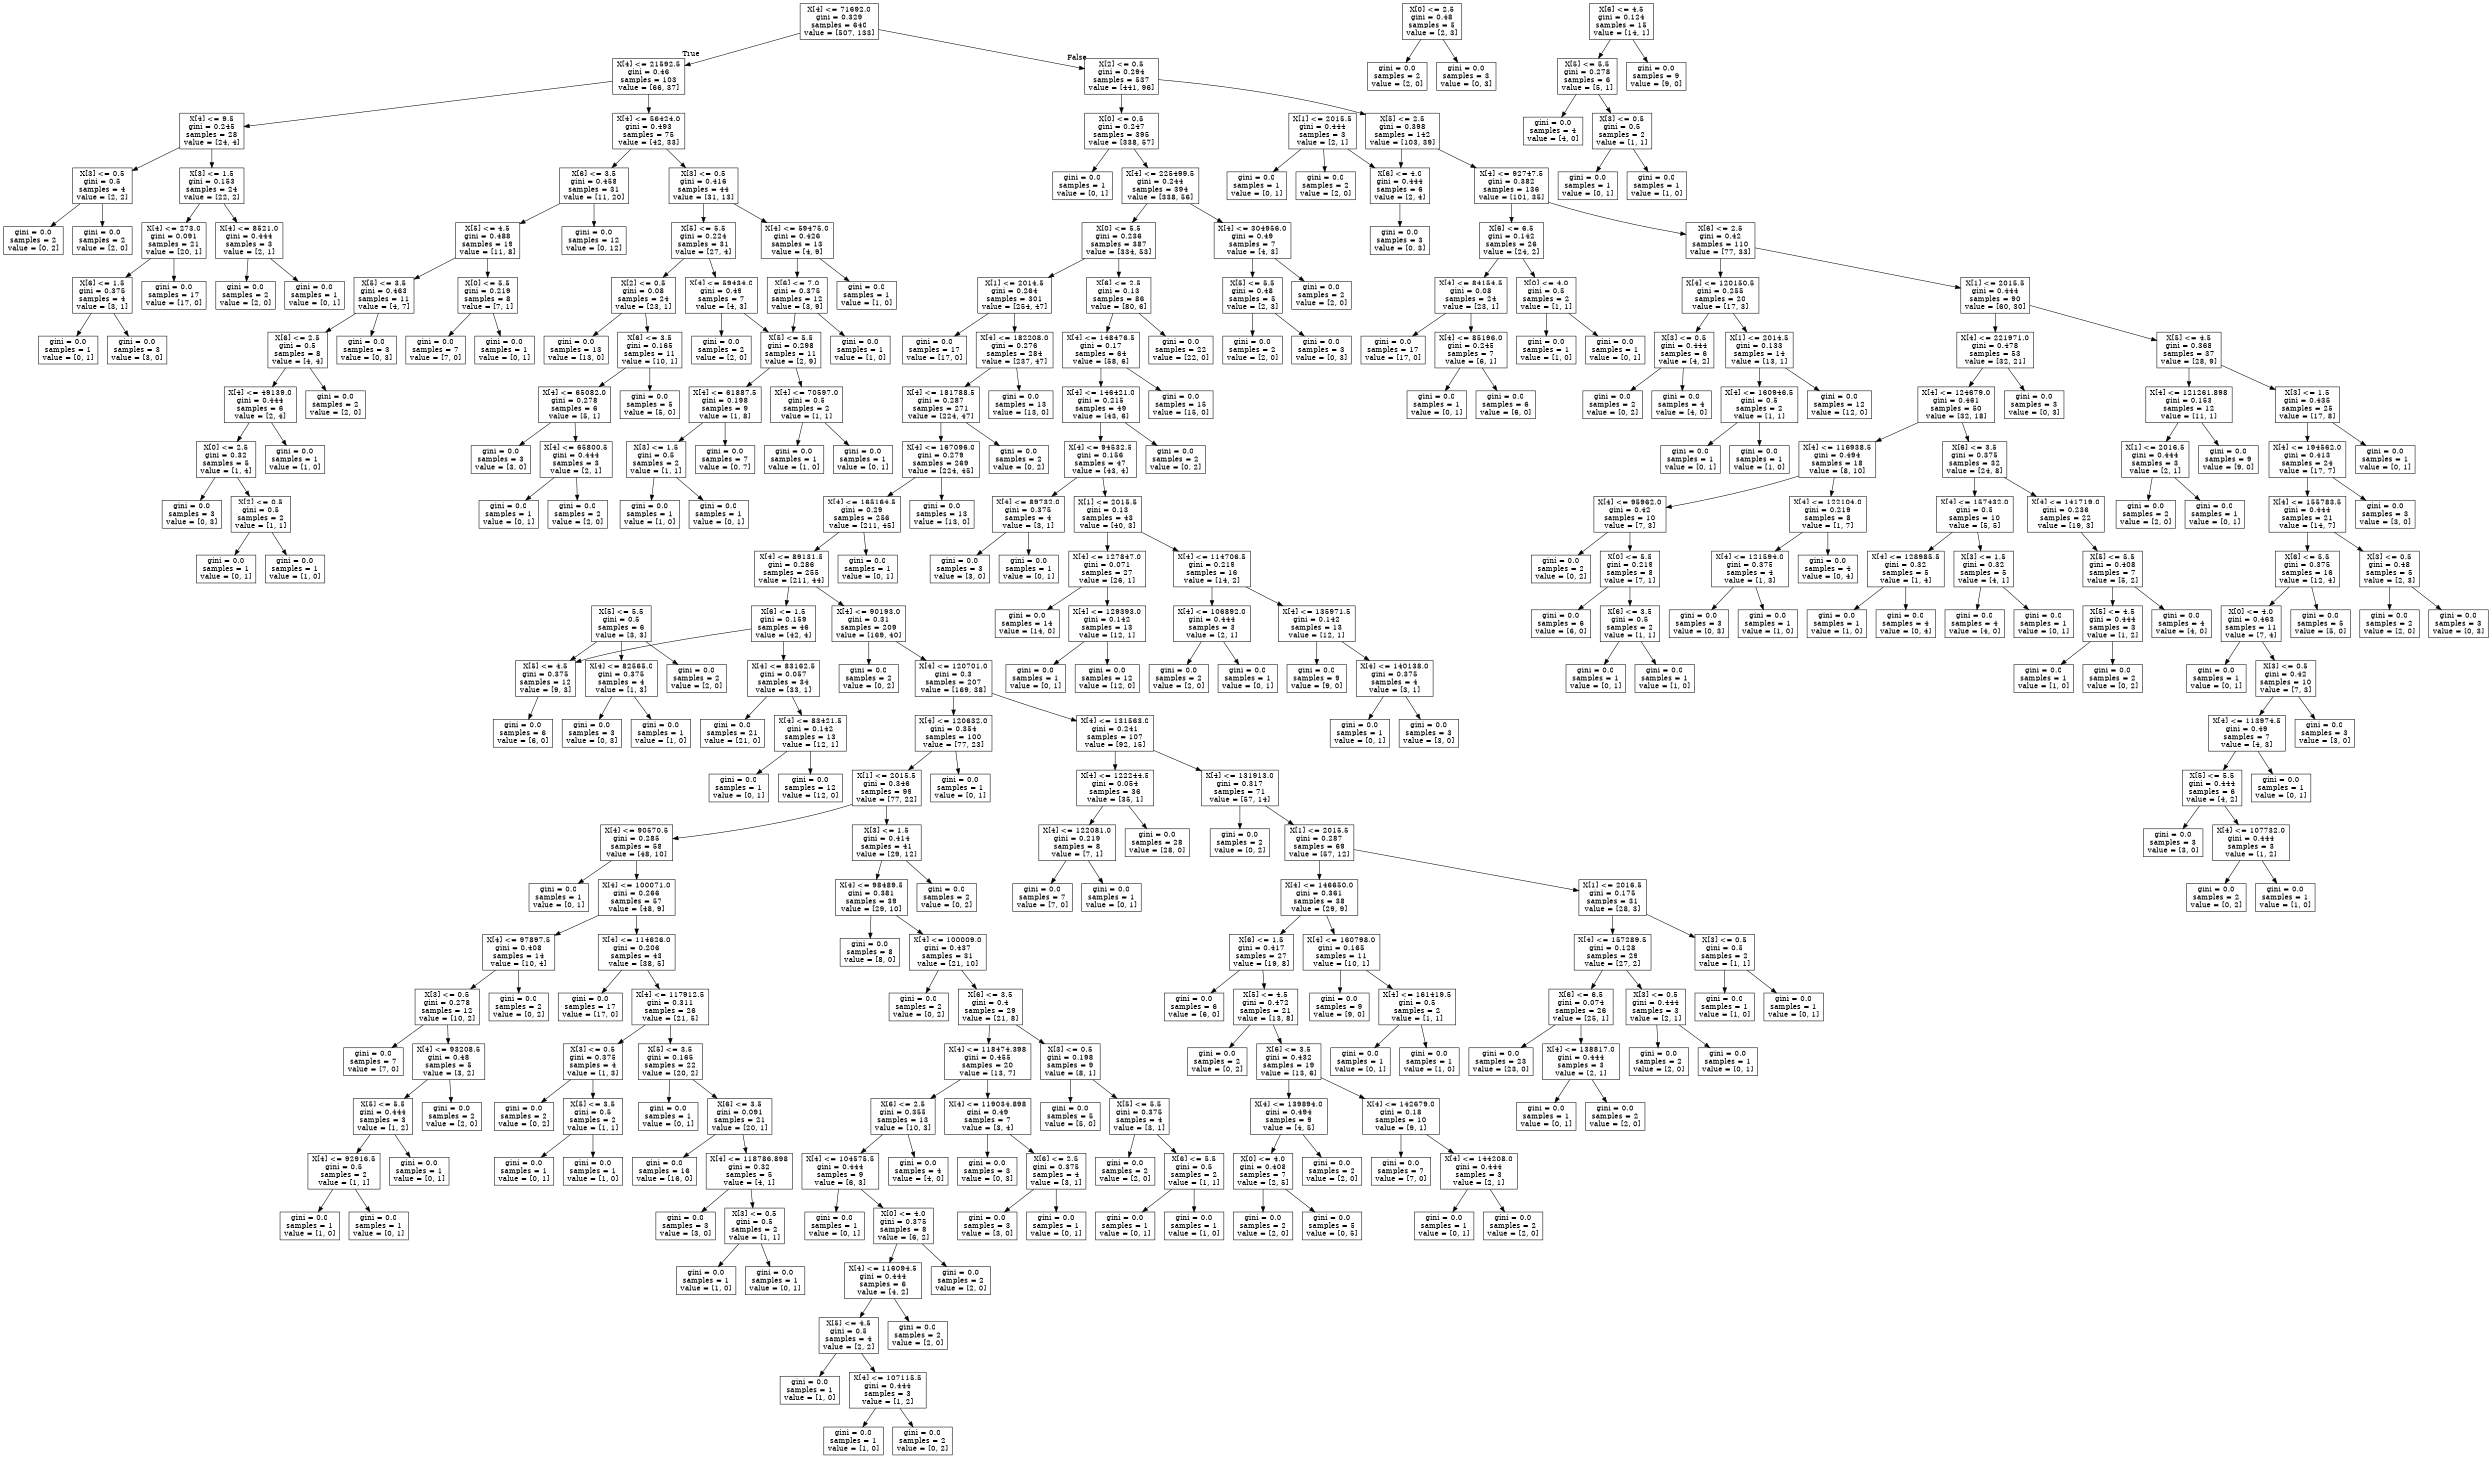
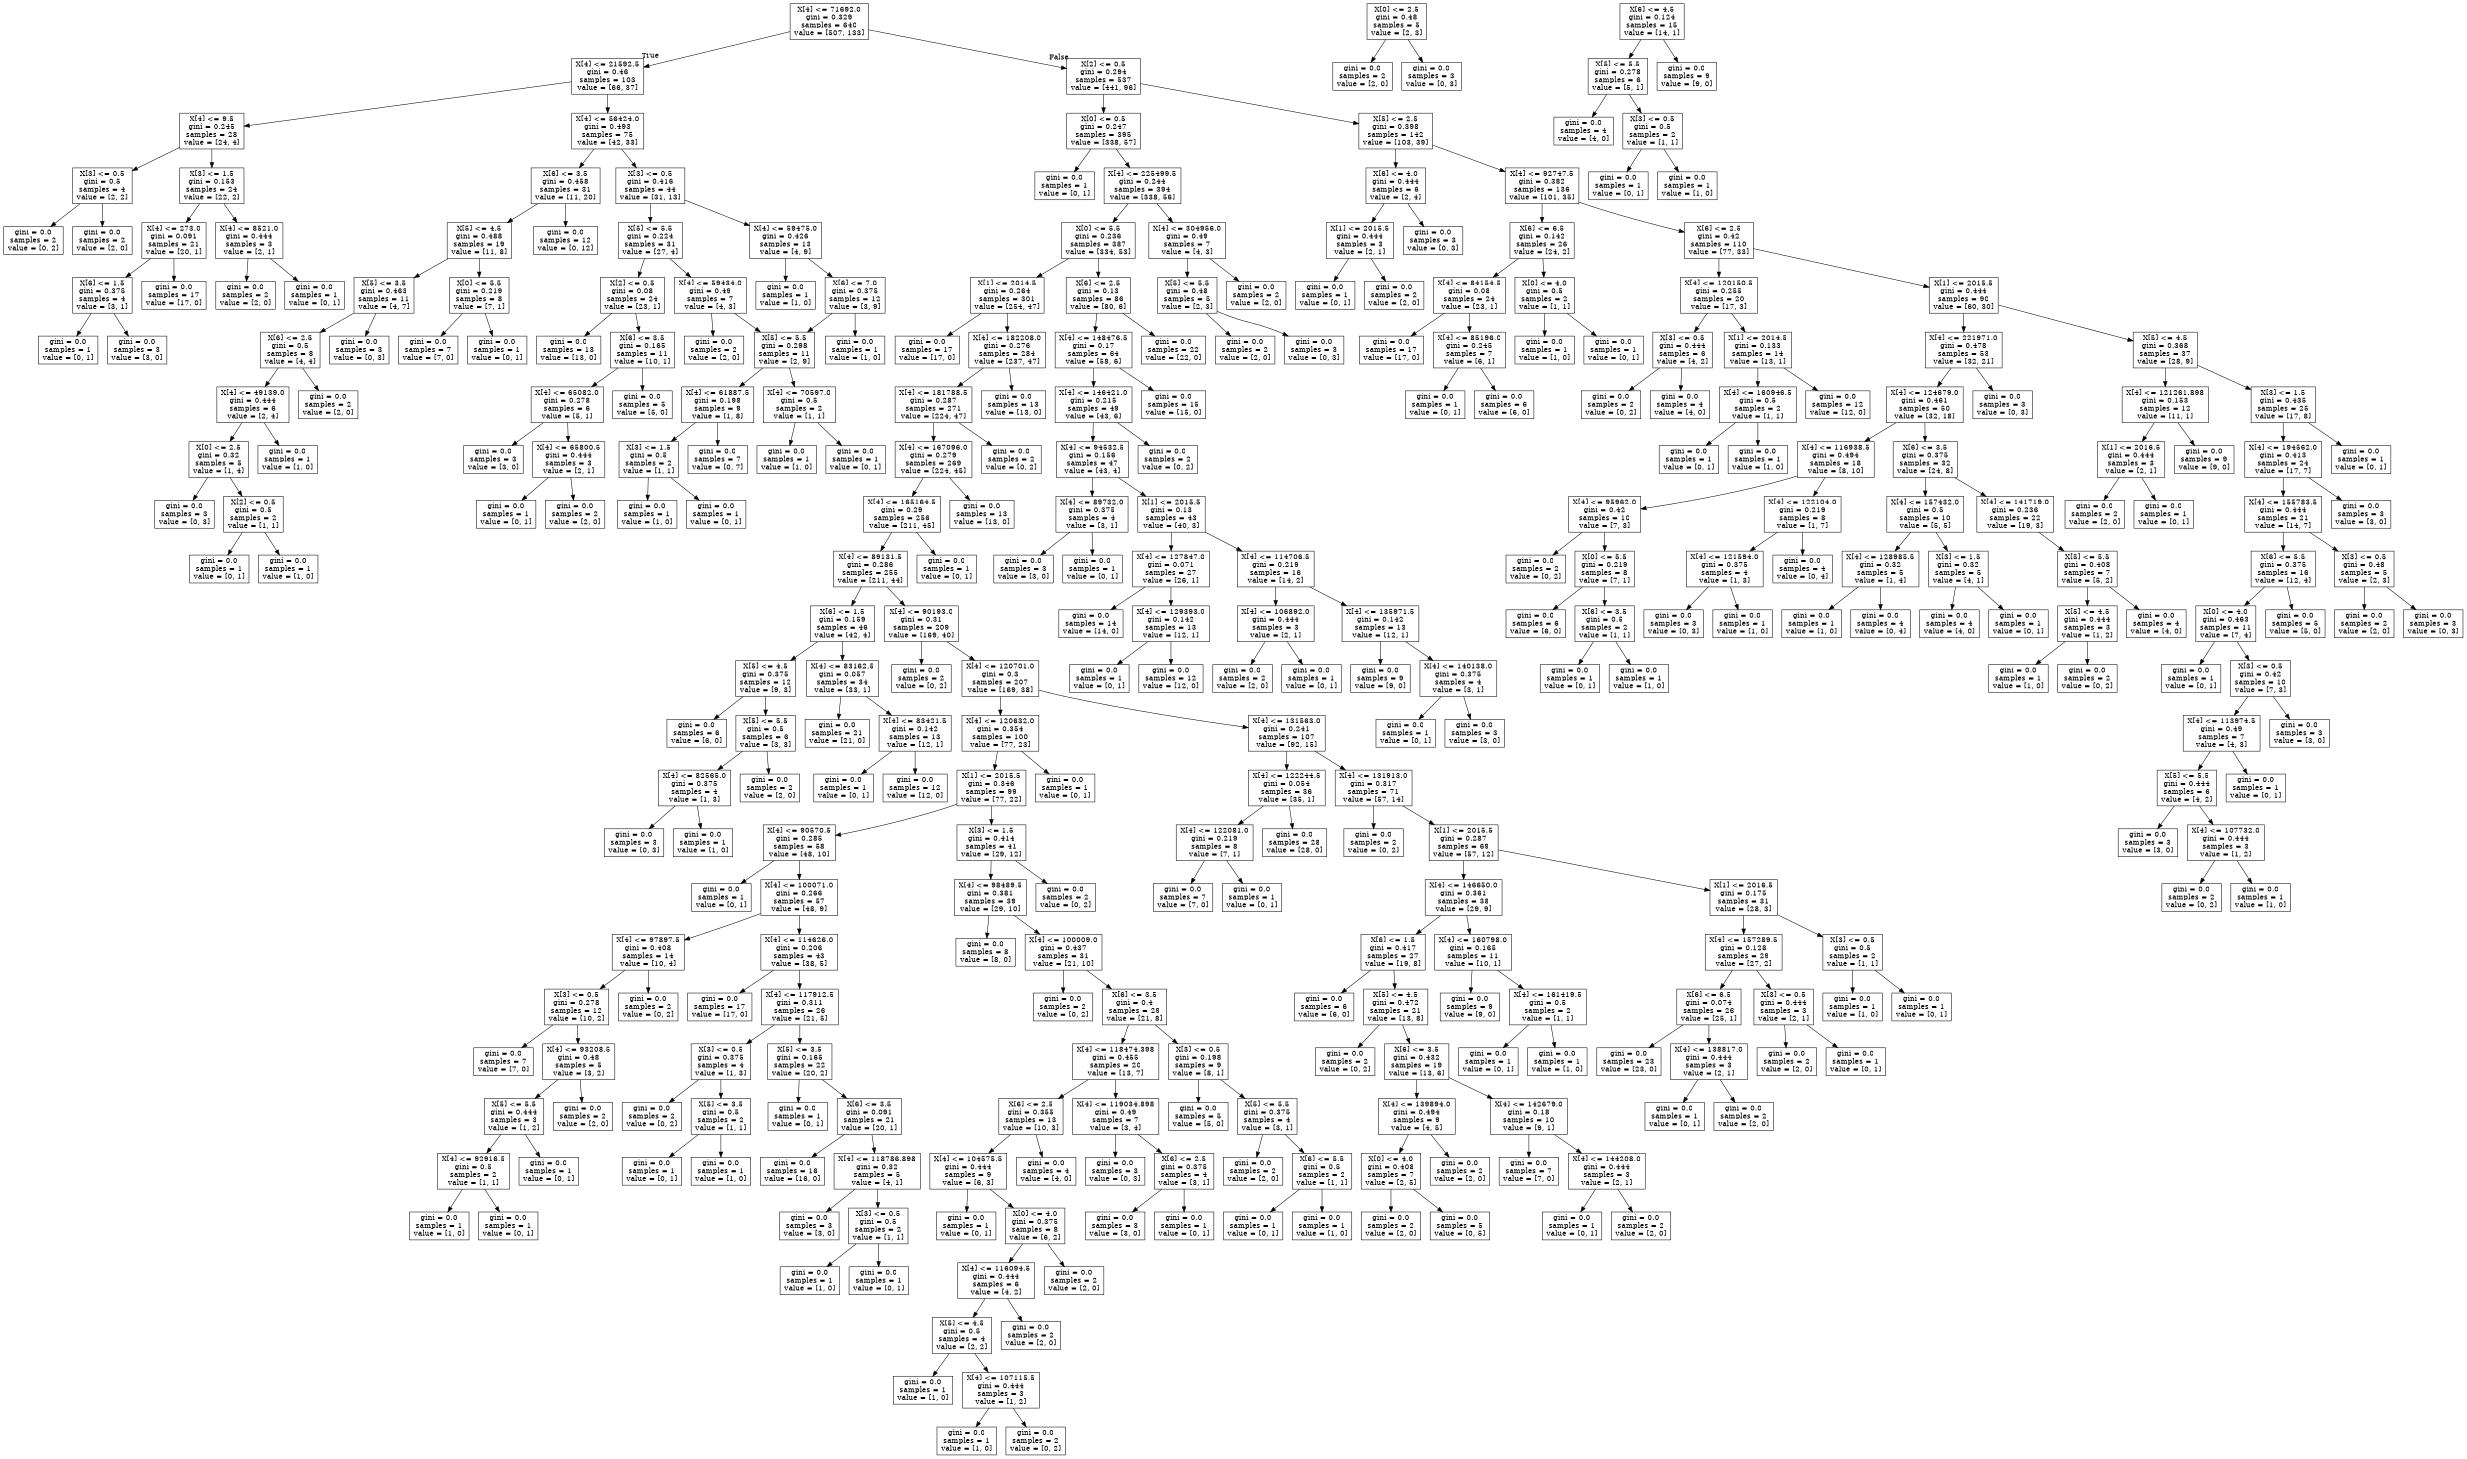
edge "X[1] <= 2015.5 gini = 0.444 samples = 3 value = [2, 1]" -> "X[6] <= 4.0 gini = 0.444 samples = 6 value = [2, 4]": reversed
edge "X[5] <= 5.5 gini = 0.5 samples = 6 value = [3, 3]" -> "X[5] <= 4.5 gini = 0.375 samples = 12 value = [9, 3]": reversed
